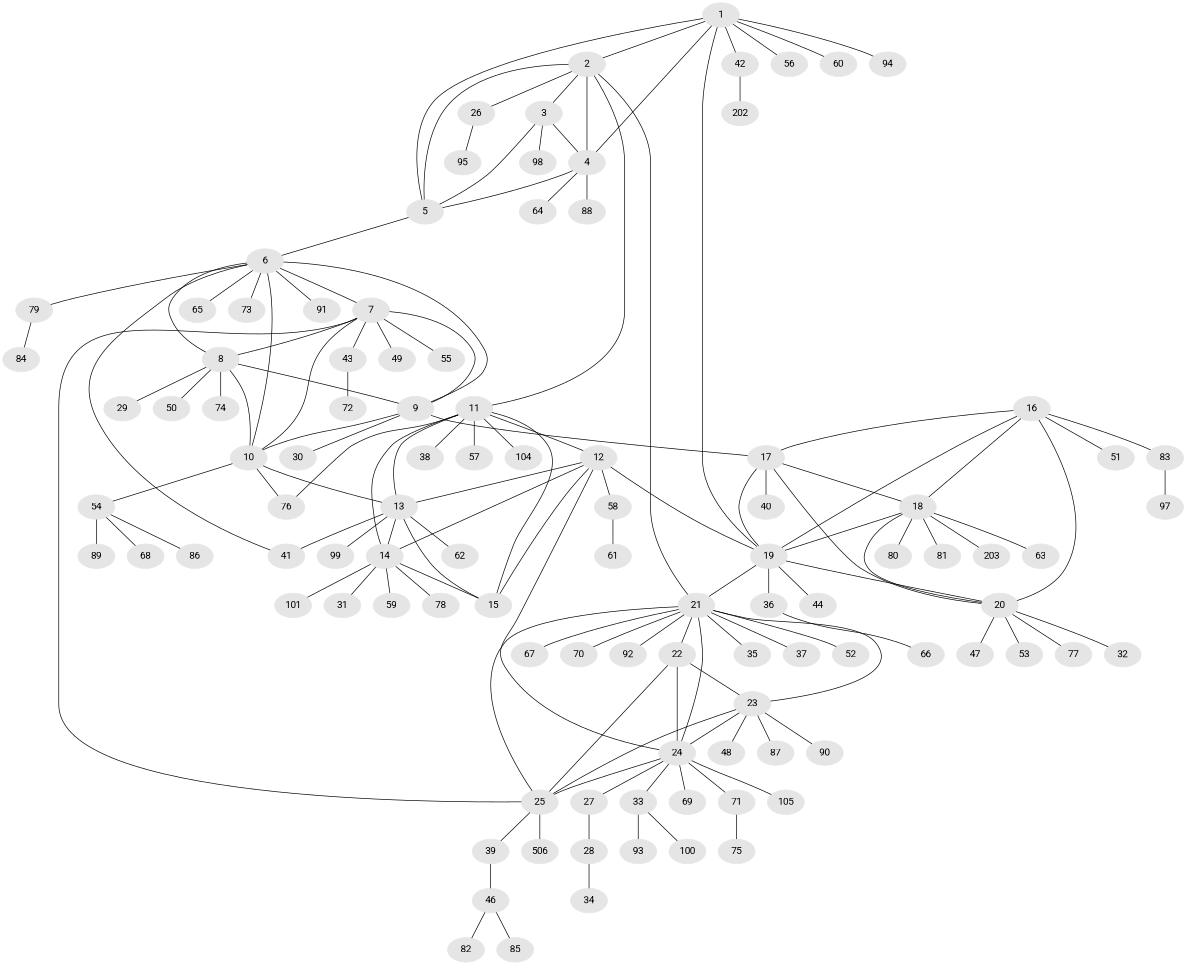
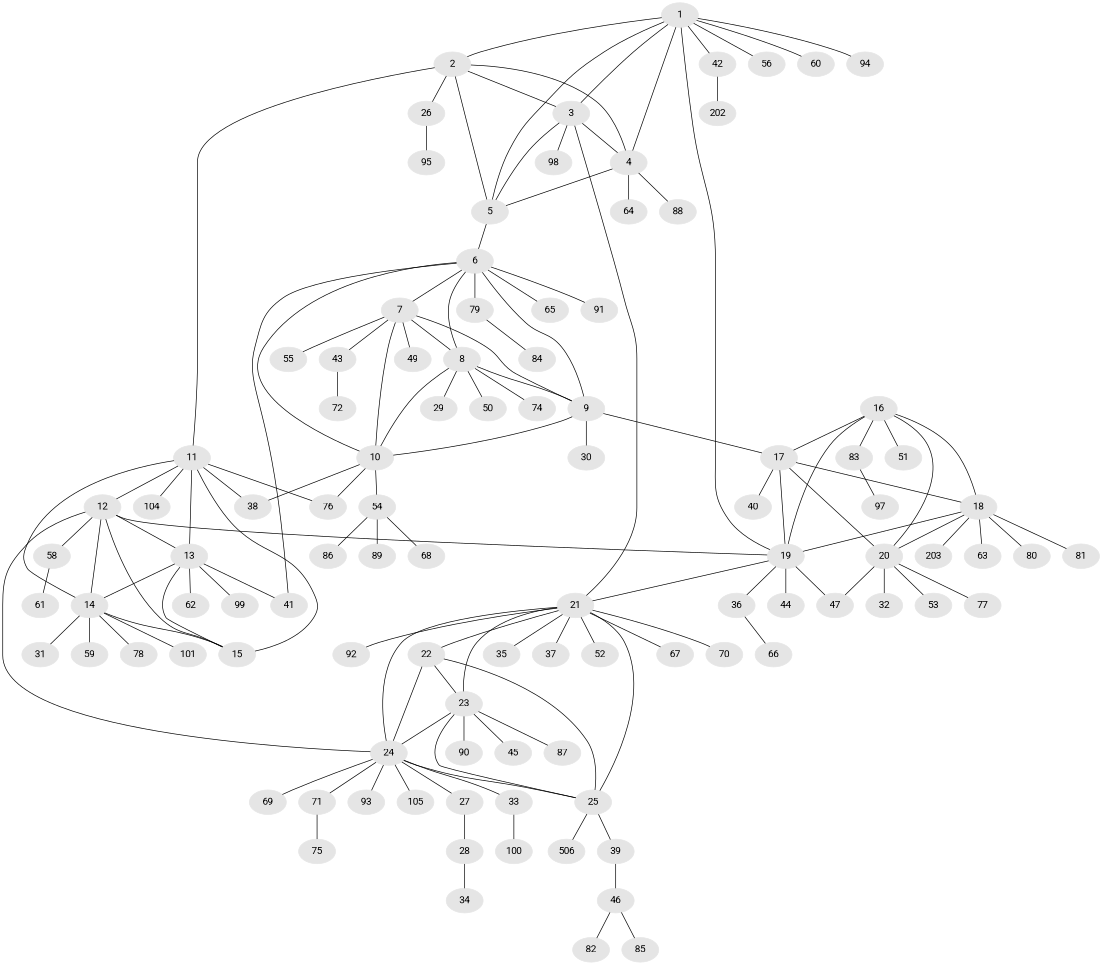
edge "1" -- "3": added
node "73": removed
edge "2" -- "21": now "3" -- "21"
node "57": removed
edge "10" -- "13": now "10" -- "38"
edge "19" -- "20": now "19" -- "47"
edge "7" -- "25": removed
node "48": label "48" -> "45"
edge "33" -- "93": now "24" -- "93"
